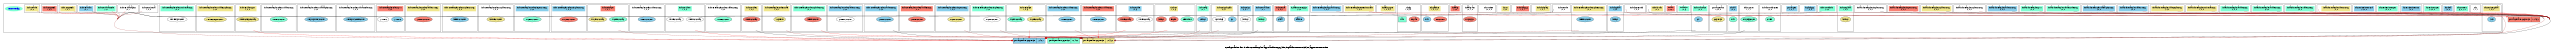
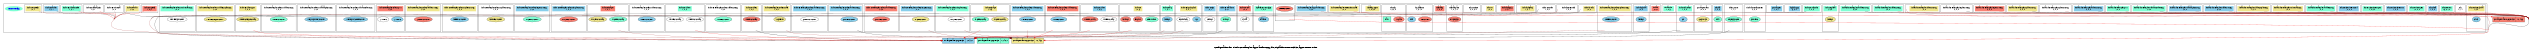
node "ti.sdo.ce.examples.codecs.sphdec_copy 1, 0, 0": removed
node "xdc.platform 1, 0, 1, 0": fillcolor khaki -> white
node "Global": fillcolor skyblue -> white
node "CMEM": label "CMEM" -> "AUDENC"
